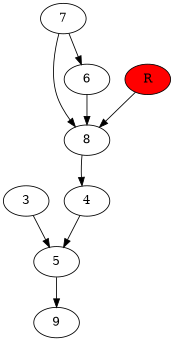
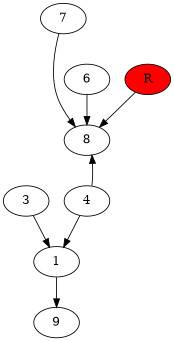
edge "7" -> "6": removed
edge "8" -> "4": reversed
node "5": label "5" -> "1"
